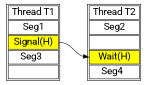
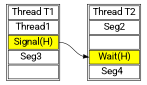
node "Thread T1": text "Seg1" -> "Thread1"
